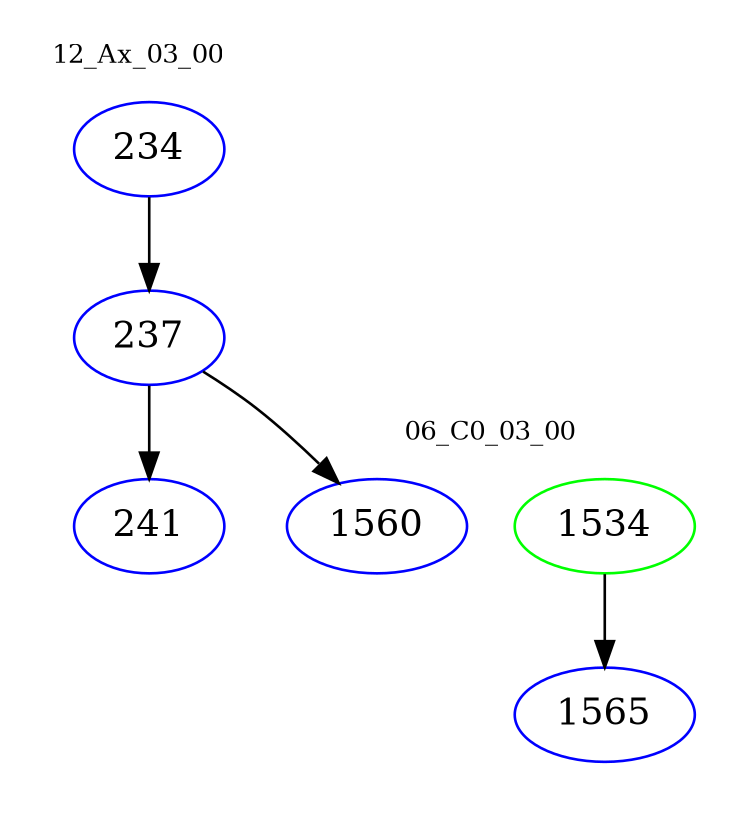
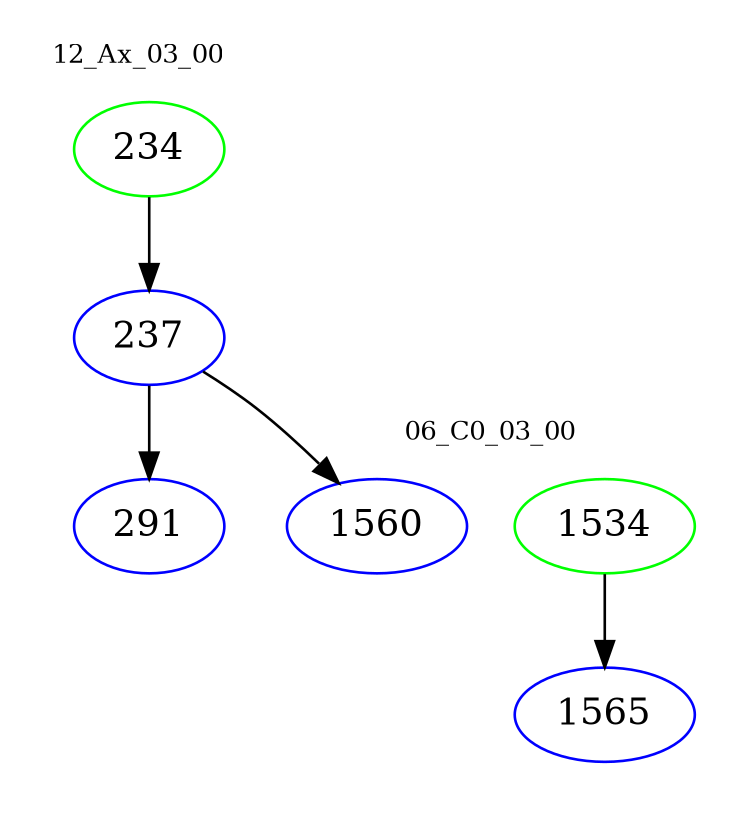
node "234": color blue -> green
node "241": label "241" -> "291"
